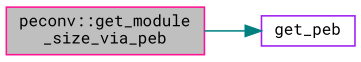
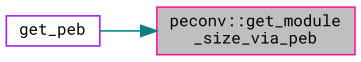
edge "peconv::get_module _size_via_peb" -> "get_peb": reversed
